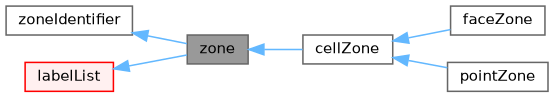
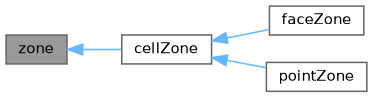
node "zoneIdentifier": removed
node "labelList": removed
